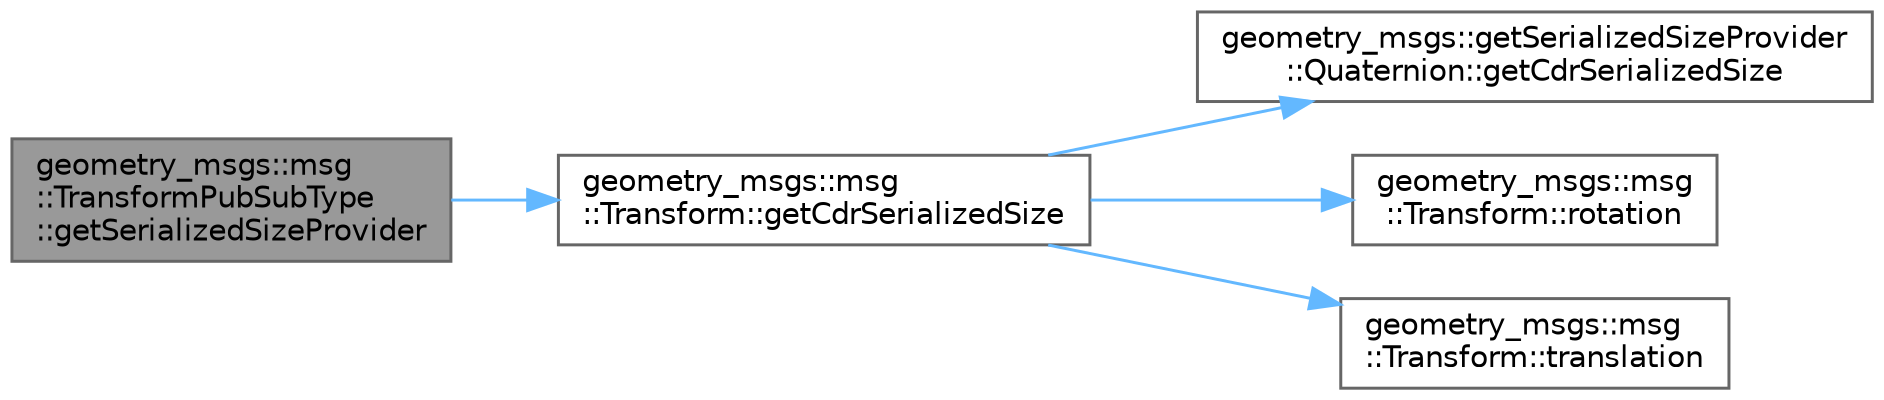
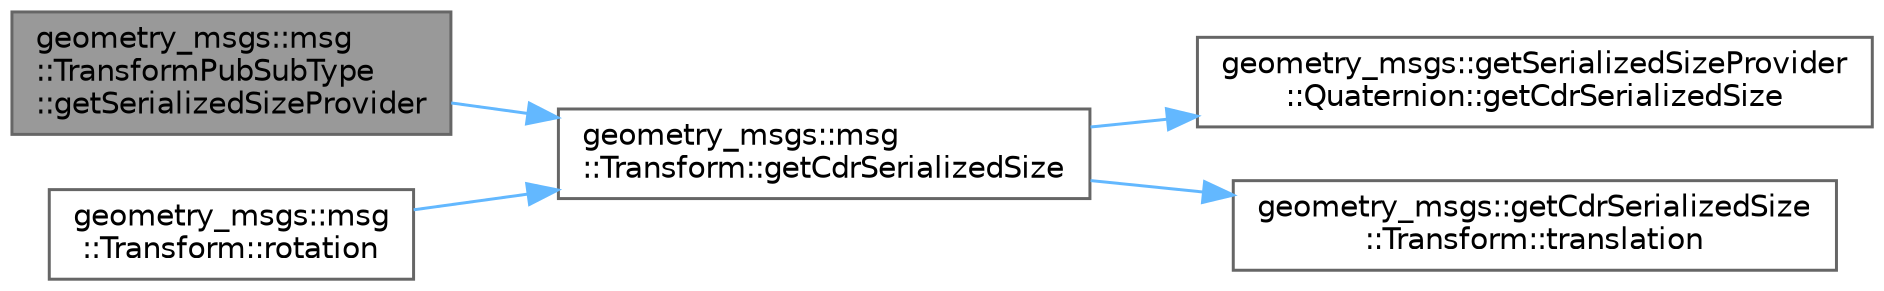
edge "geometry_msgs::msg ::Transform::getCdrSerializedSize" -> "geometry_msgs::msg ::Transform::rotation": reversed
node "geometry_msgs::msg ::Transform::translation": label "geometry_msgs::msg ::Transform::translation" -> "geometry_msgs::getCdrSerializedSize ::Transform::translation"
